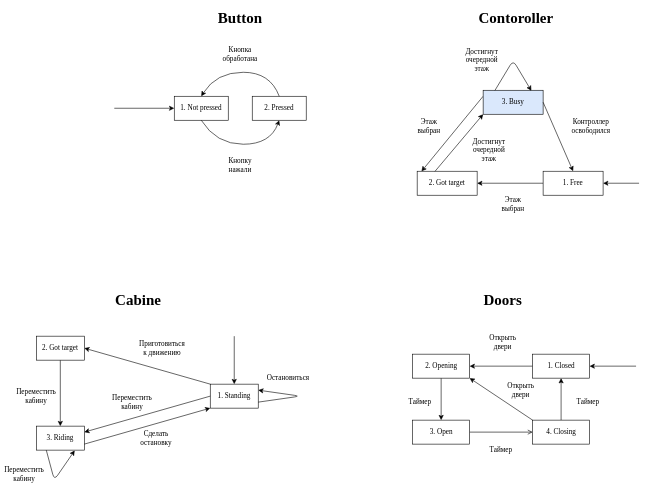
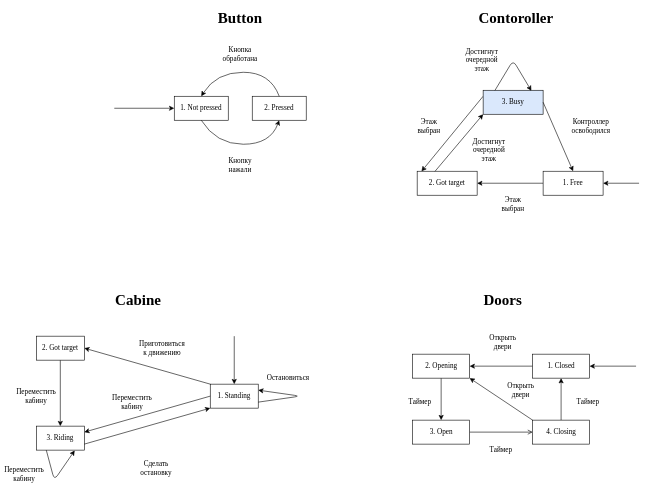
node "Сделать остановку": moved (156, 438) -> (156, 468)
